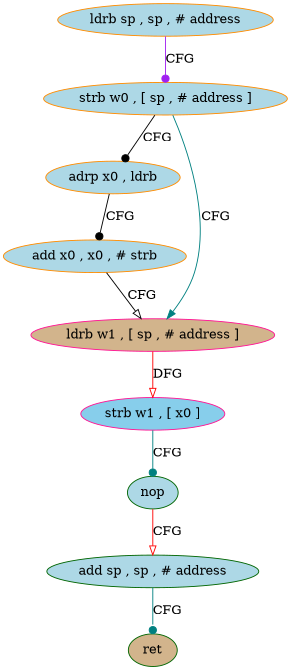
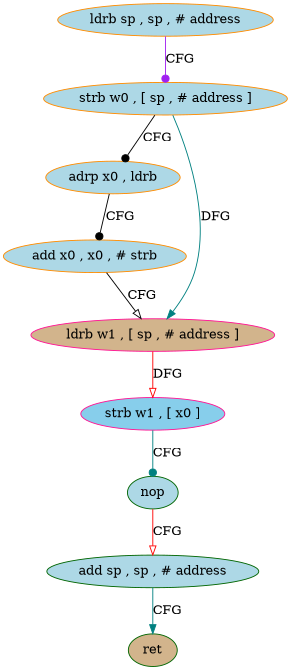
edge "strb w0 , [ sp , # address ]" -> "ldrb w1 , [ sp , # address ]": label "CFG" -> "DFG"
edge "add sp , sp , # address" -> "ret": arrowhead dot -> normal
